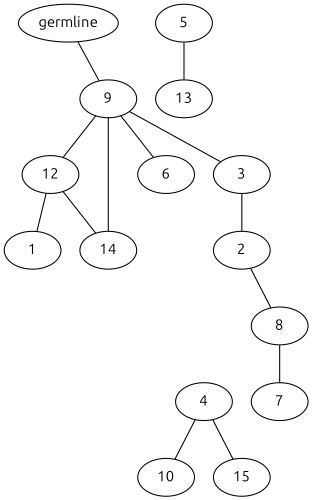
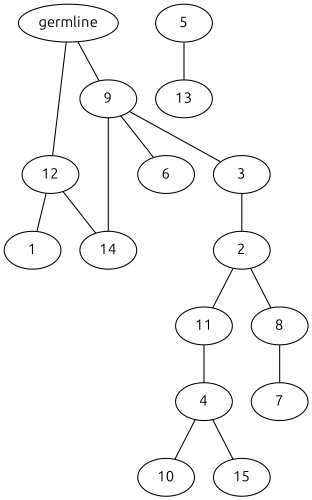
edge "9" -- "12": now "germline" -- "12"
node "11": added
